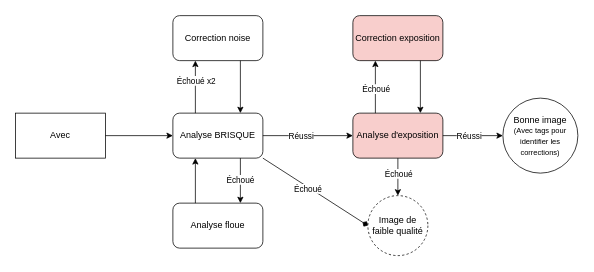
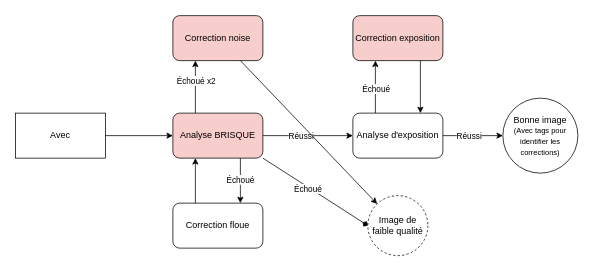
node "Correction noise": fillcolor #ffffff -> #f8cecc
edge "Correction noise" -> "Analyse BRISQUE": now "Correction noise" -> "Image de faible qualité"
node "Analyse BRISQUE": fillcolor #ffffff -> #f8cecc
node "Analyse d'exposition": fillcolor #f8cecc -> #ffffff
edge "Analyse d'exposition" -> "Image de faible qualité": removed, label "Échoué"
node "Analyse floue": label "Analyse floue" -> "Correction floue"
